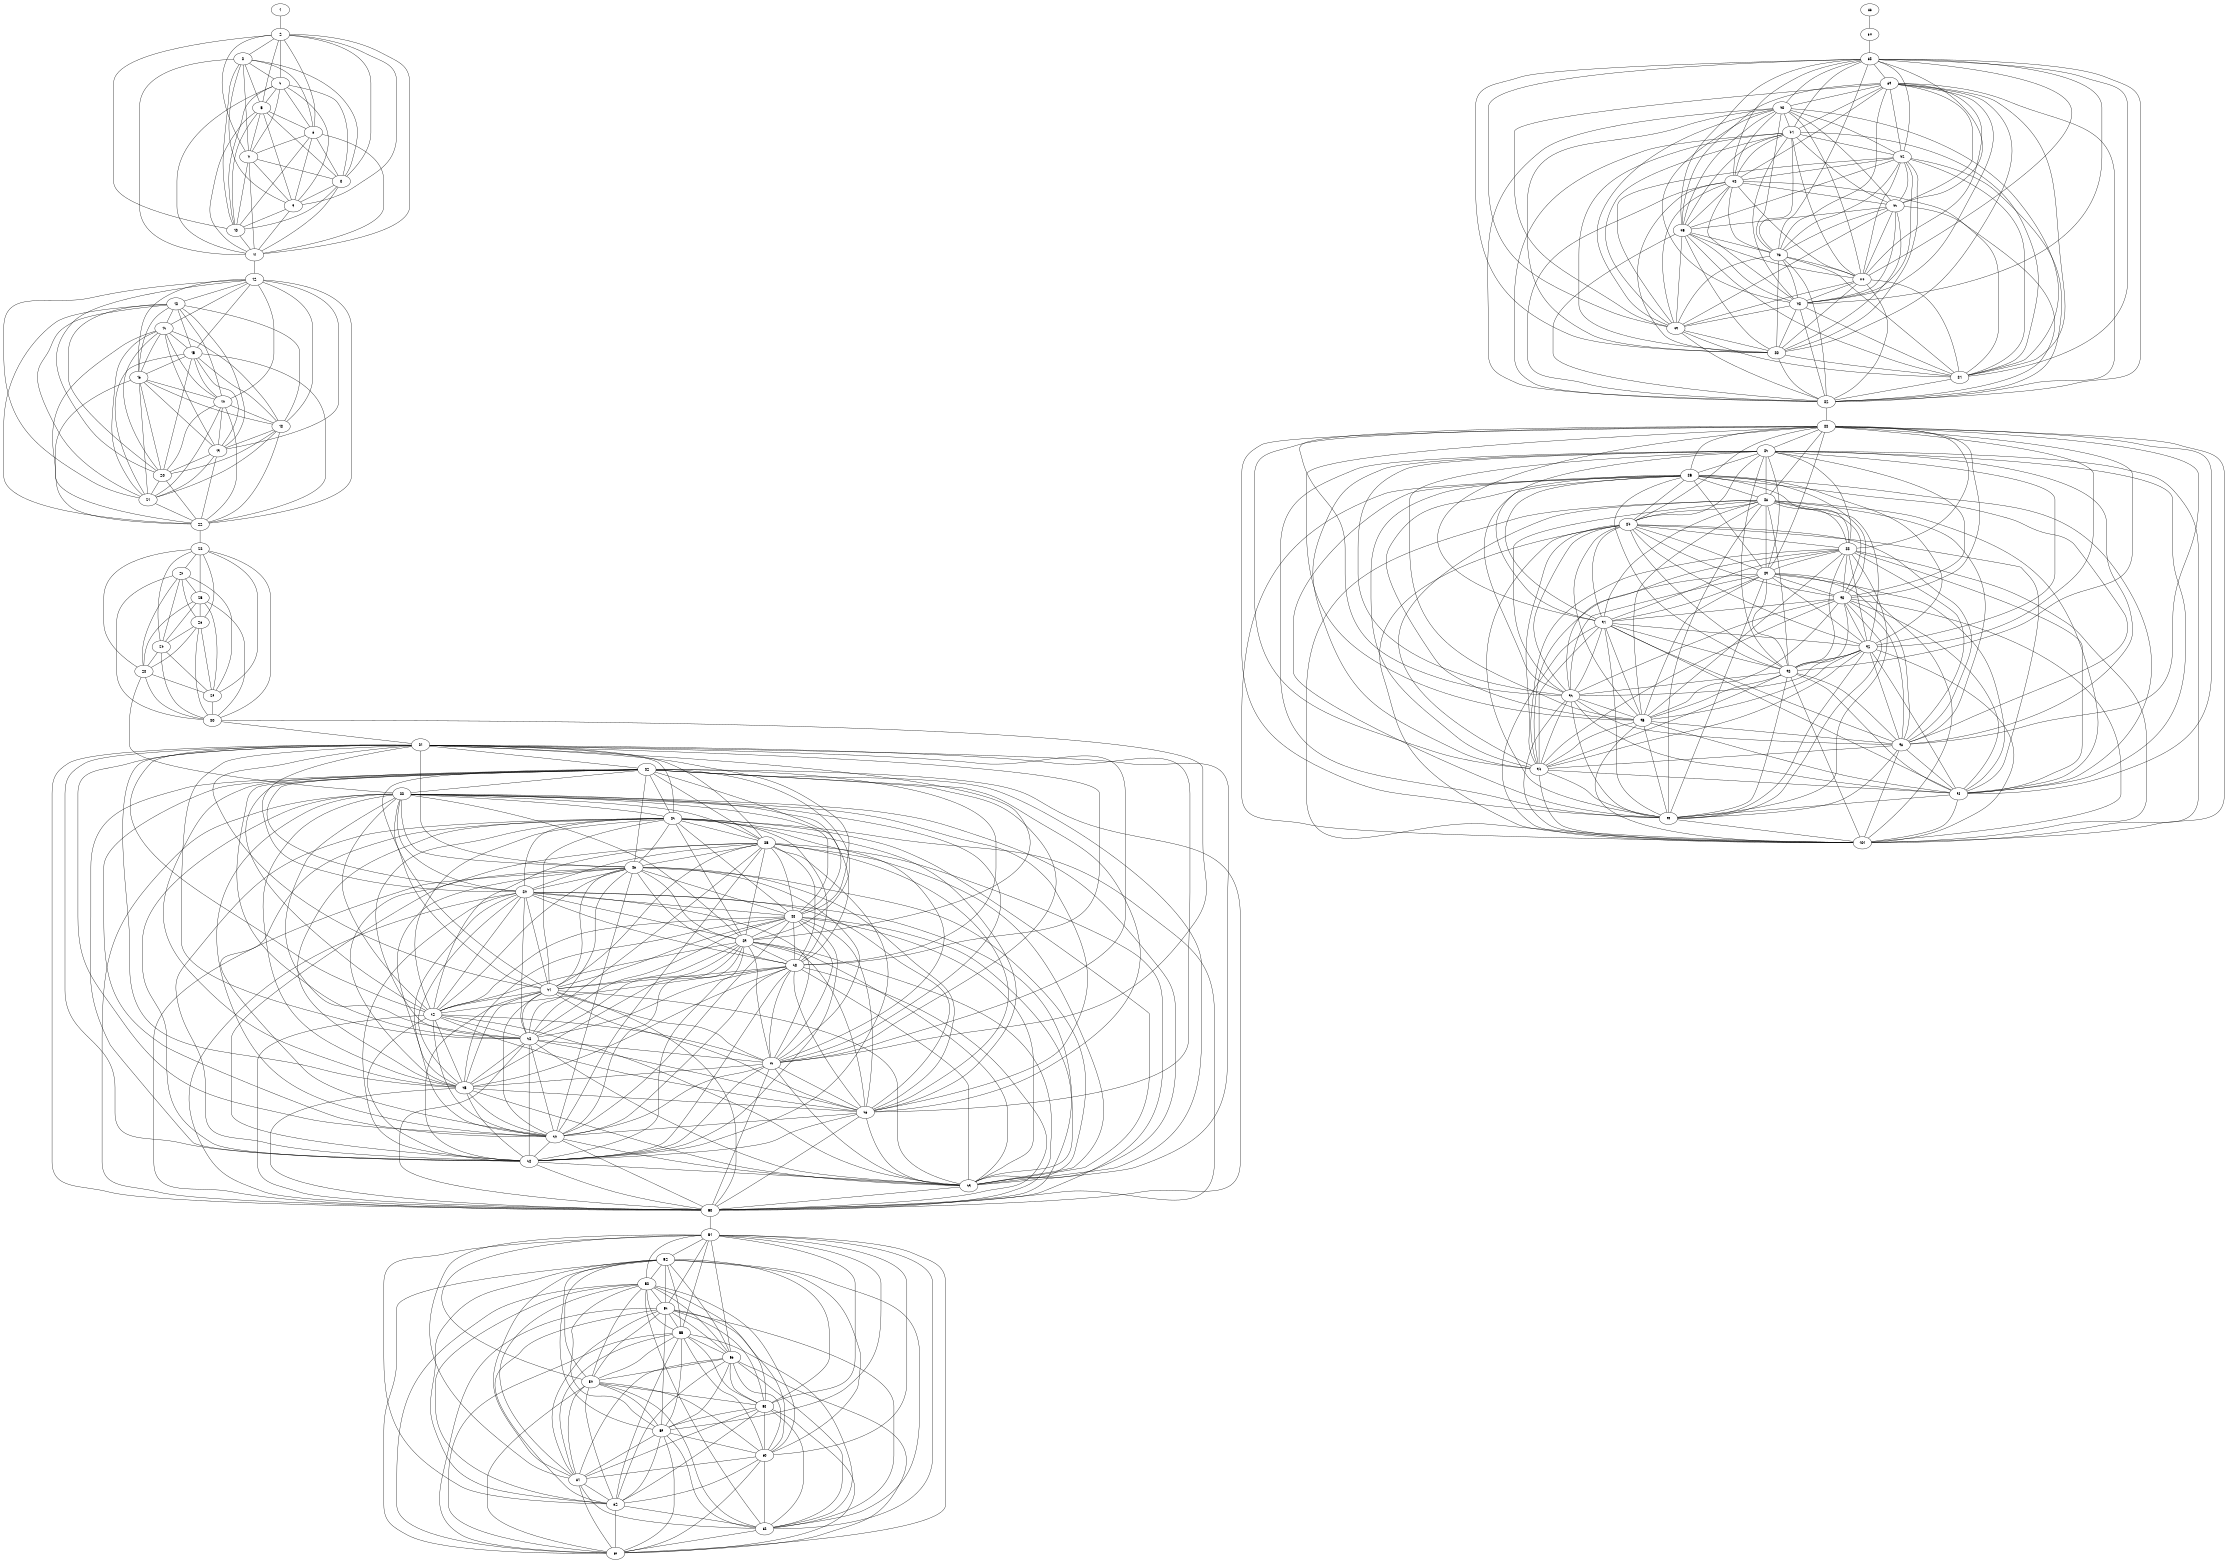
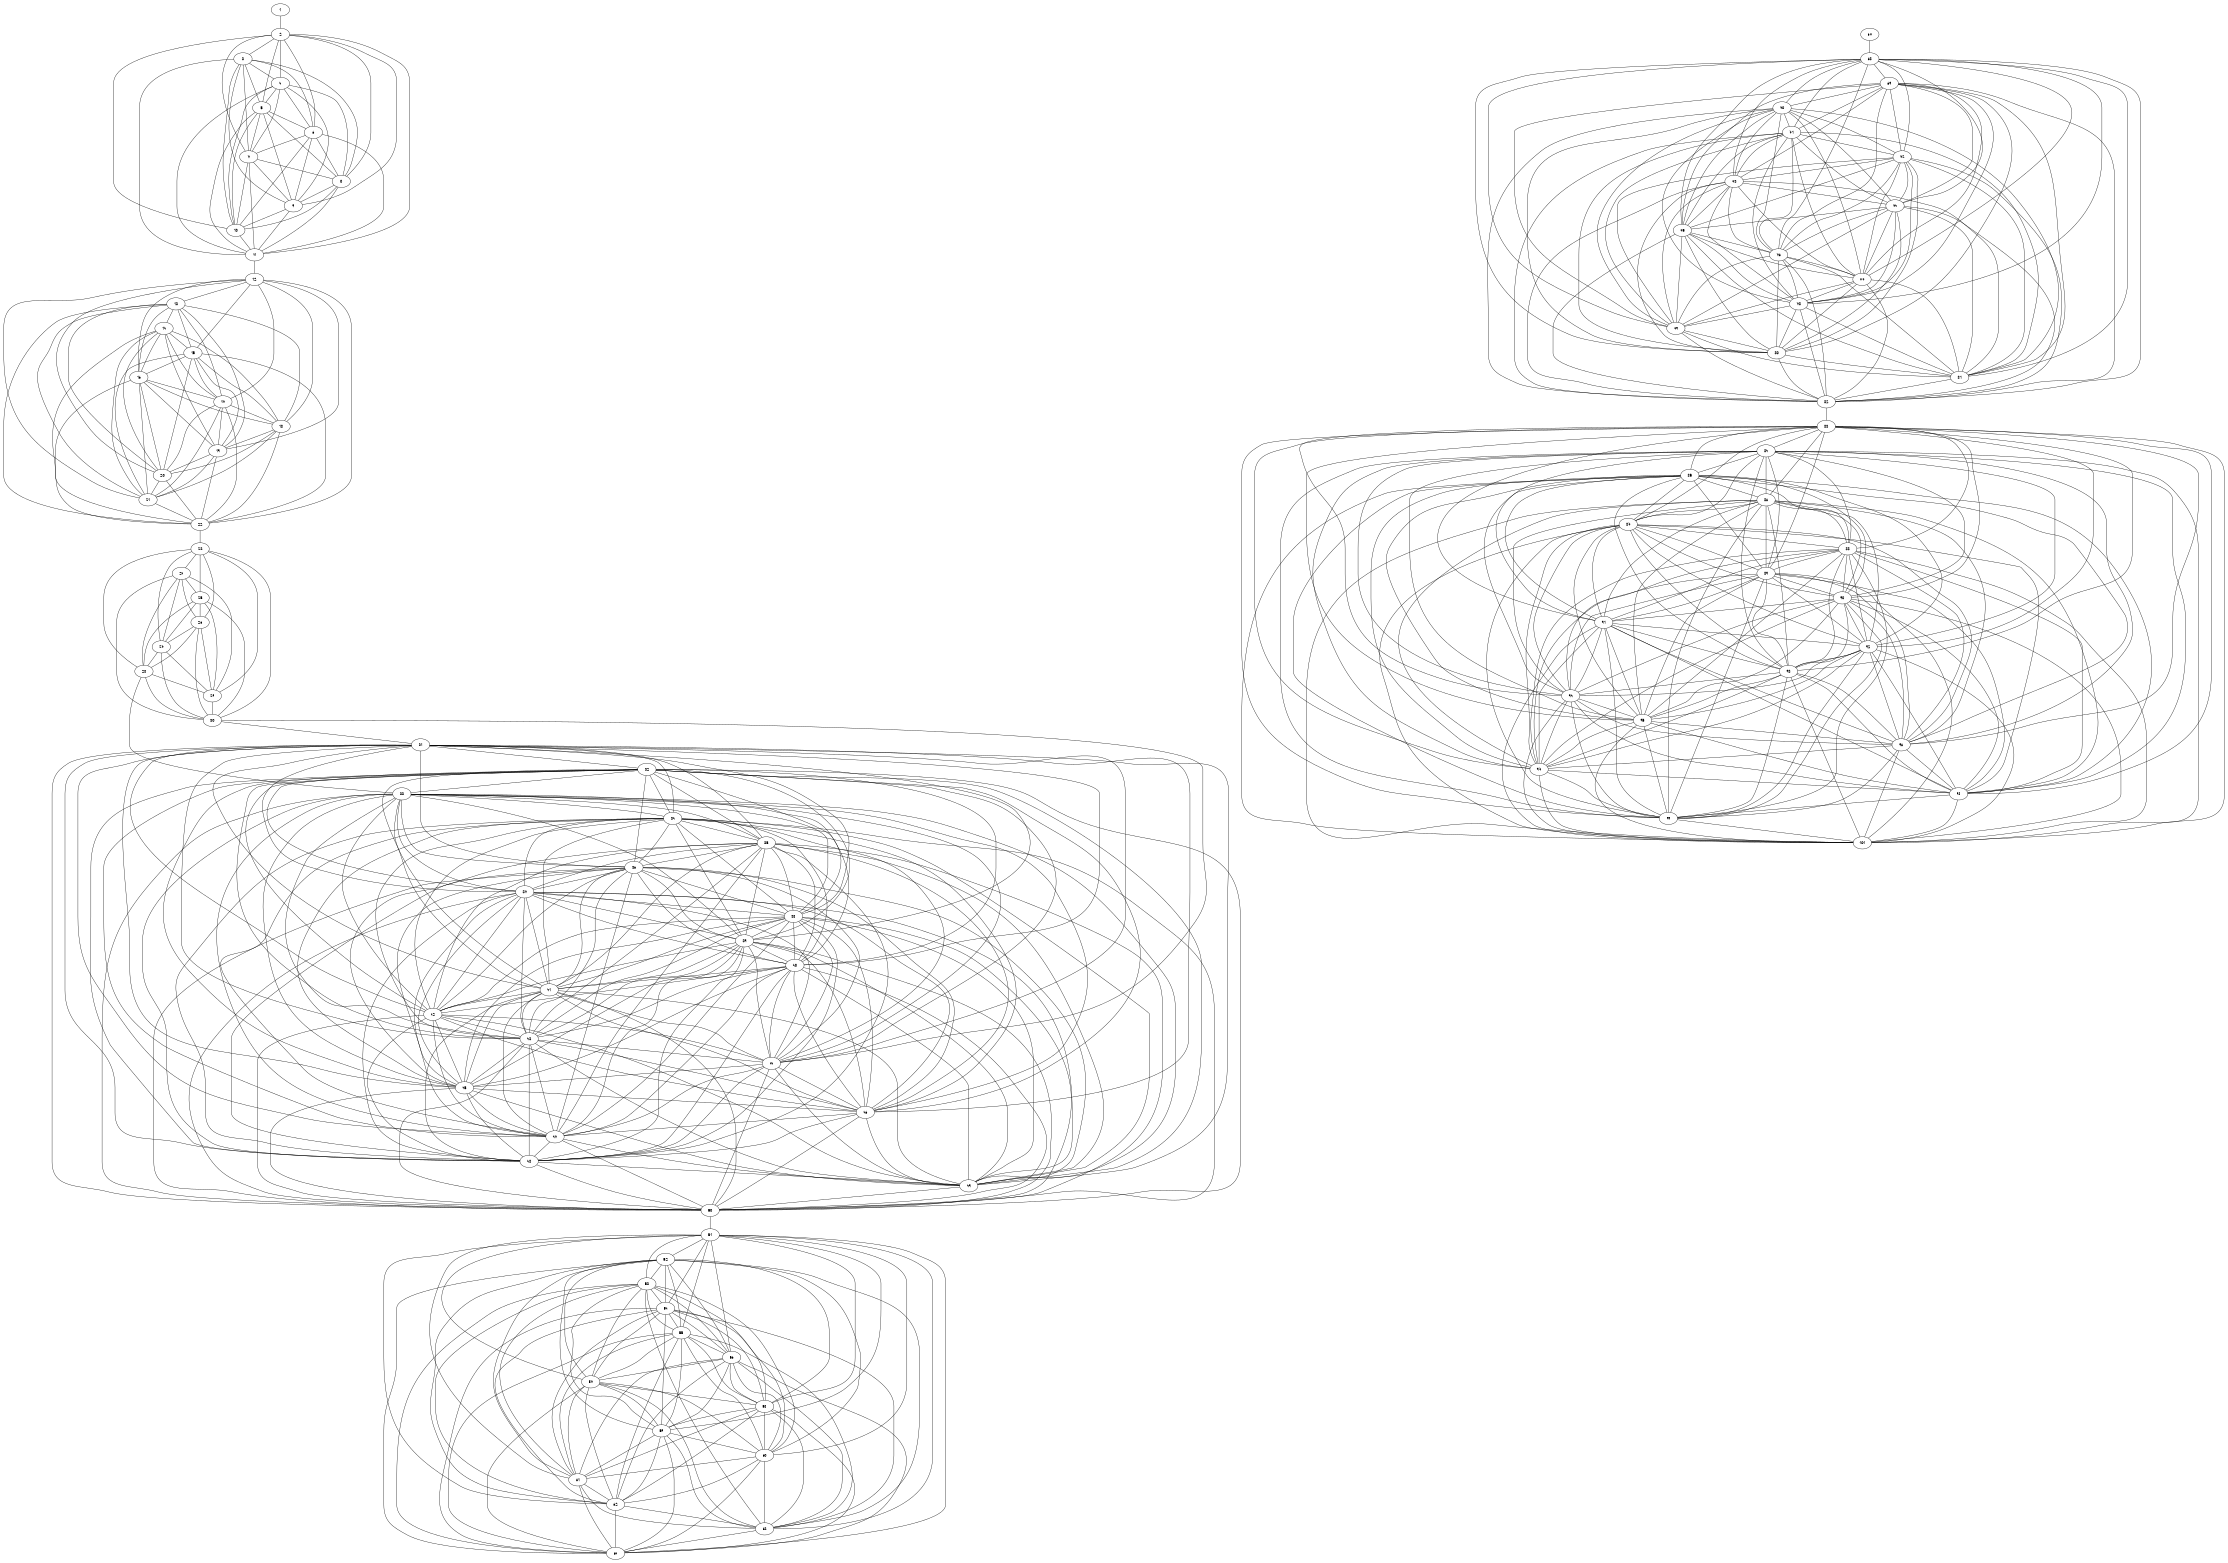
node "66": removed
edge "74" -- "81": added
edge "12" -- "14": removed
